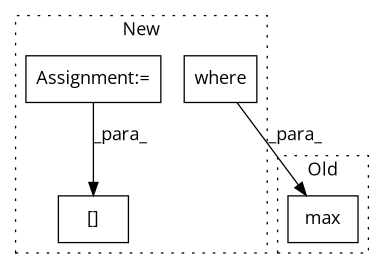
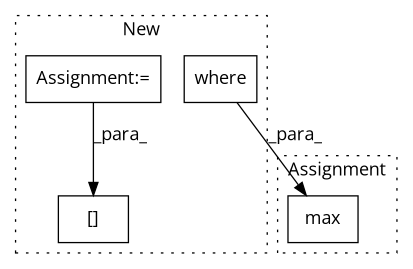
cluster "Old": label "Old" -> "Assignment"
